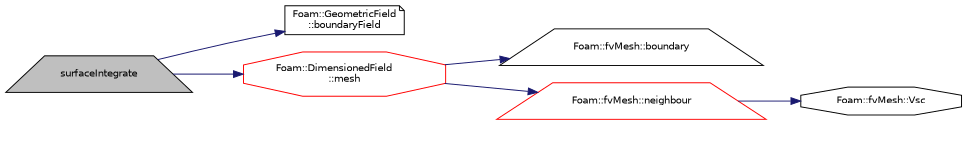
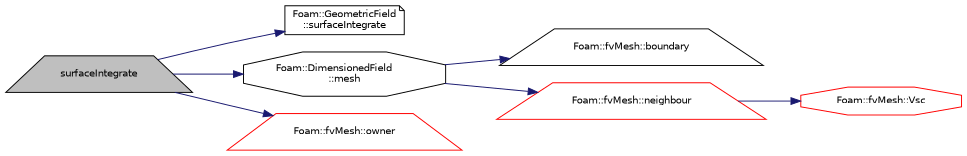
node "Foam::GeometricField ::boundaryField": label "Foam::GeometricField ::boundaryField" -> "Foam::GeometricField ::surfaceIntegrate"
node "Foam::DimensionedField ::mesh": color red -> black
node "Foam::fvMesh::Vsc": color black -> red
node "Foam::fvMesh::owner": added
